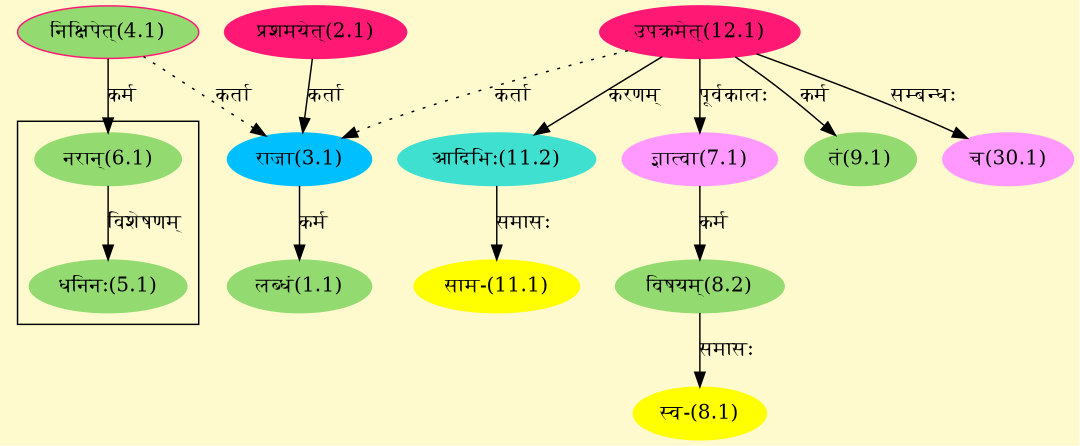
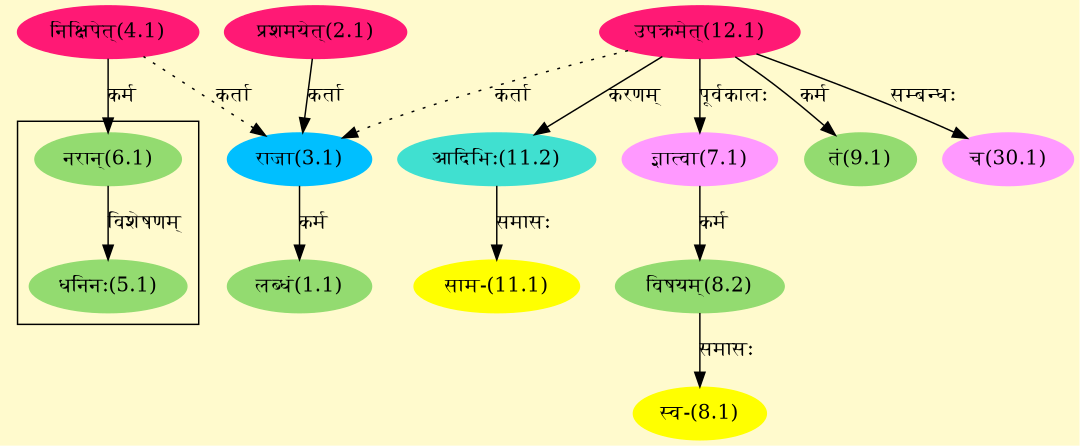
node "निक्षिपेत्(4.1)": fillcolor #93db70 -> #ff1975
